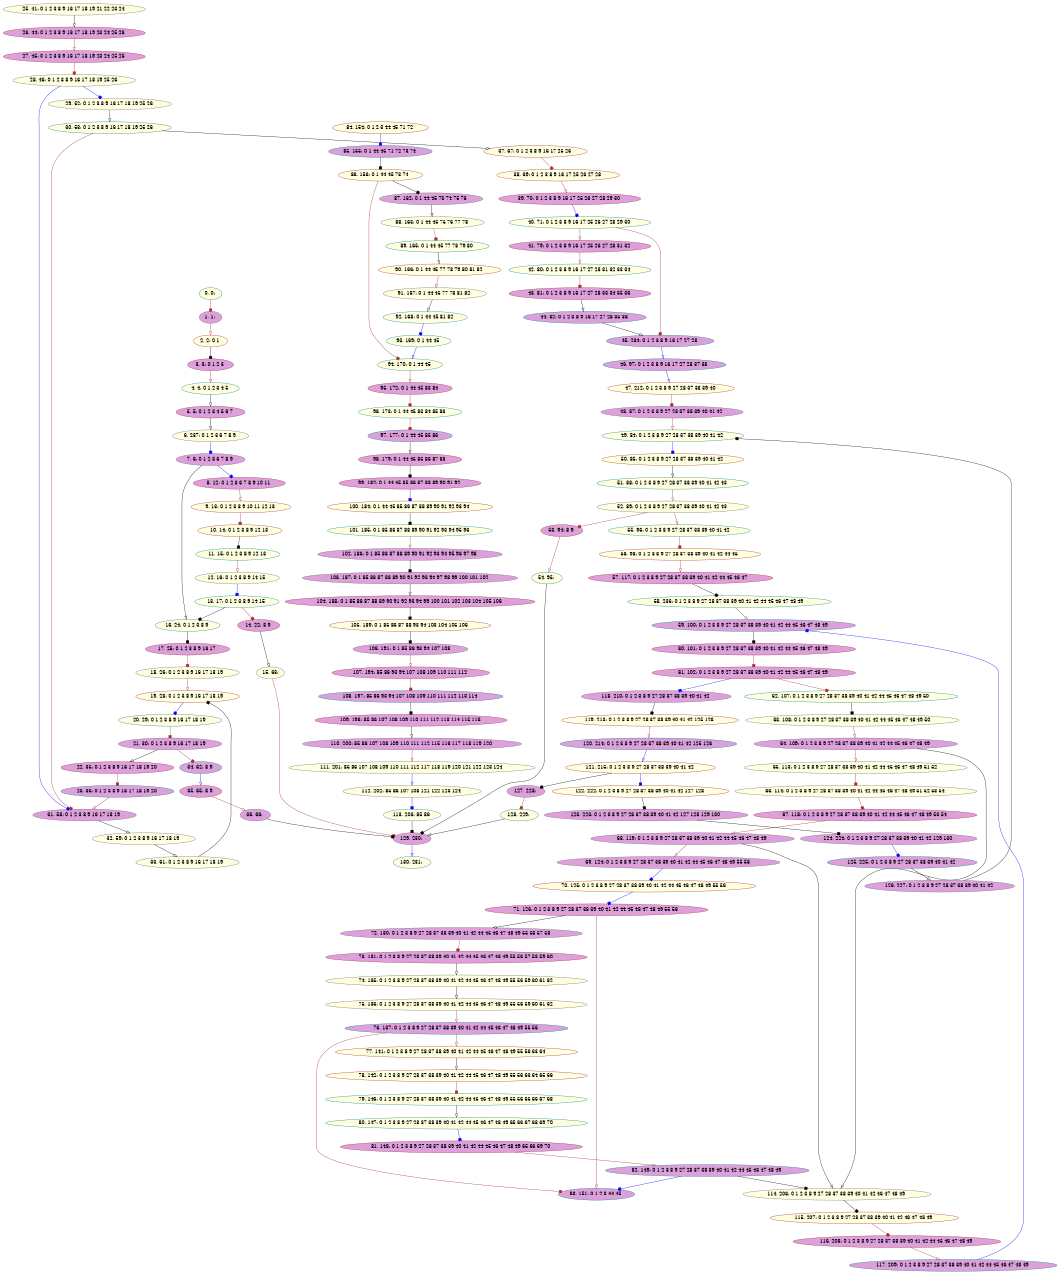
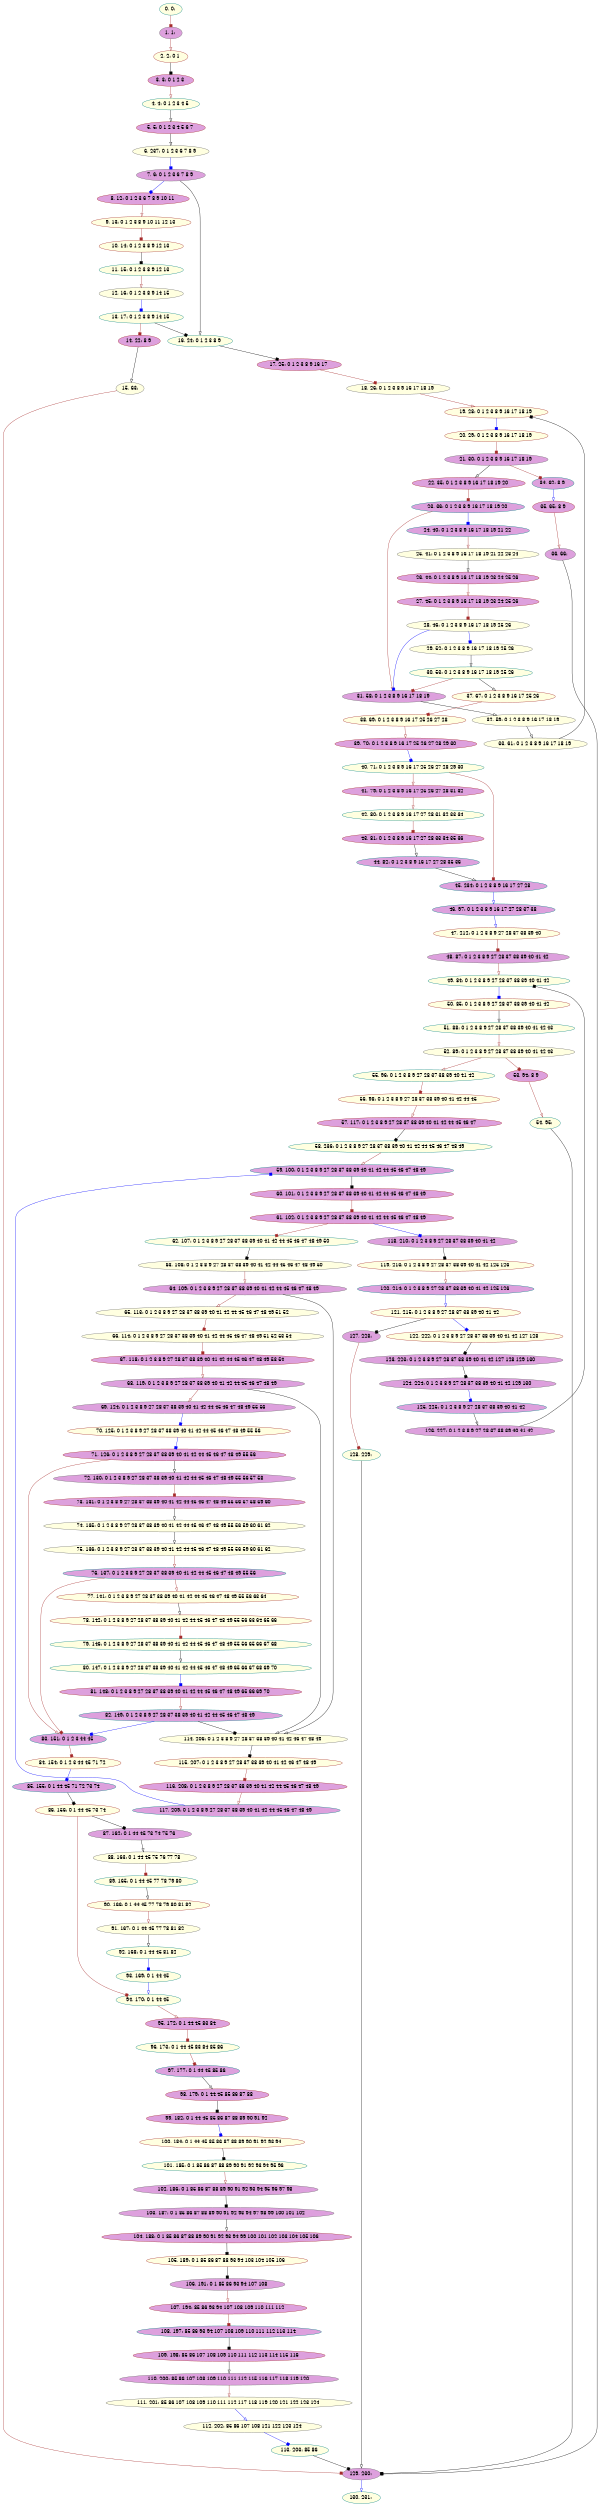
node "24, 40: 0 1 2 3 8 9 16 17 18 19 21 22": added
node "20, 29: 0 1 2 3 8 9 16 17 18 19": color teal -> brown
edge "83, 151: 0 1 2 3 44 45" -> "84, 154: 0 1 2 3 44 45 71 72": added
